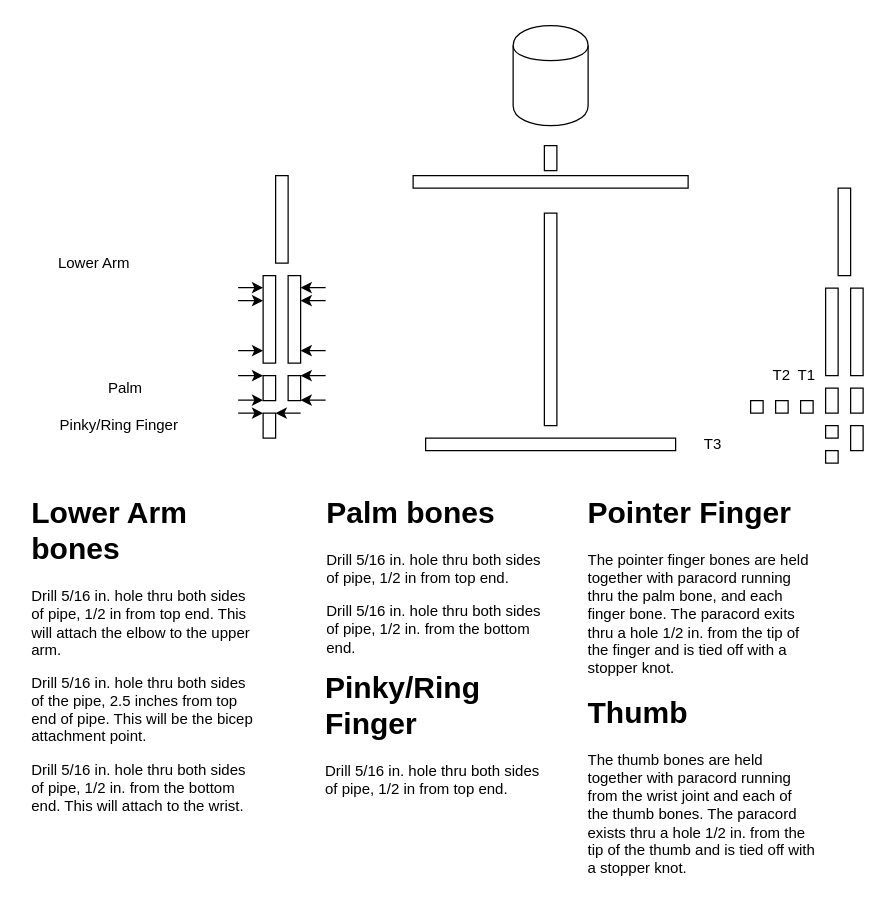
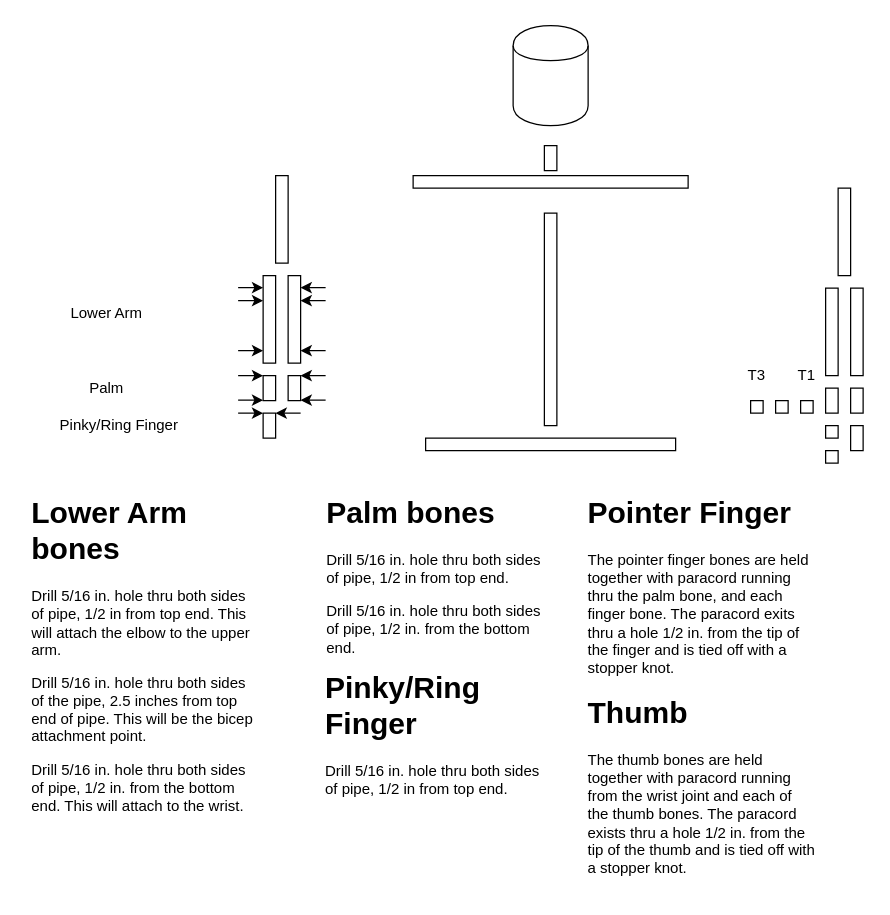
node "Lower Arm": moved (94, 263) -> (107, 313)
node "T2": removed
node "Palm": moved (126, 388) -> (107, 388)
node "T3": moved (713, 444) -> (757, 376)
